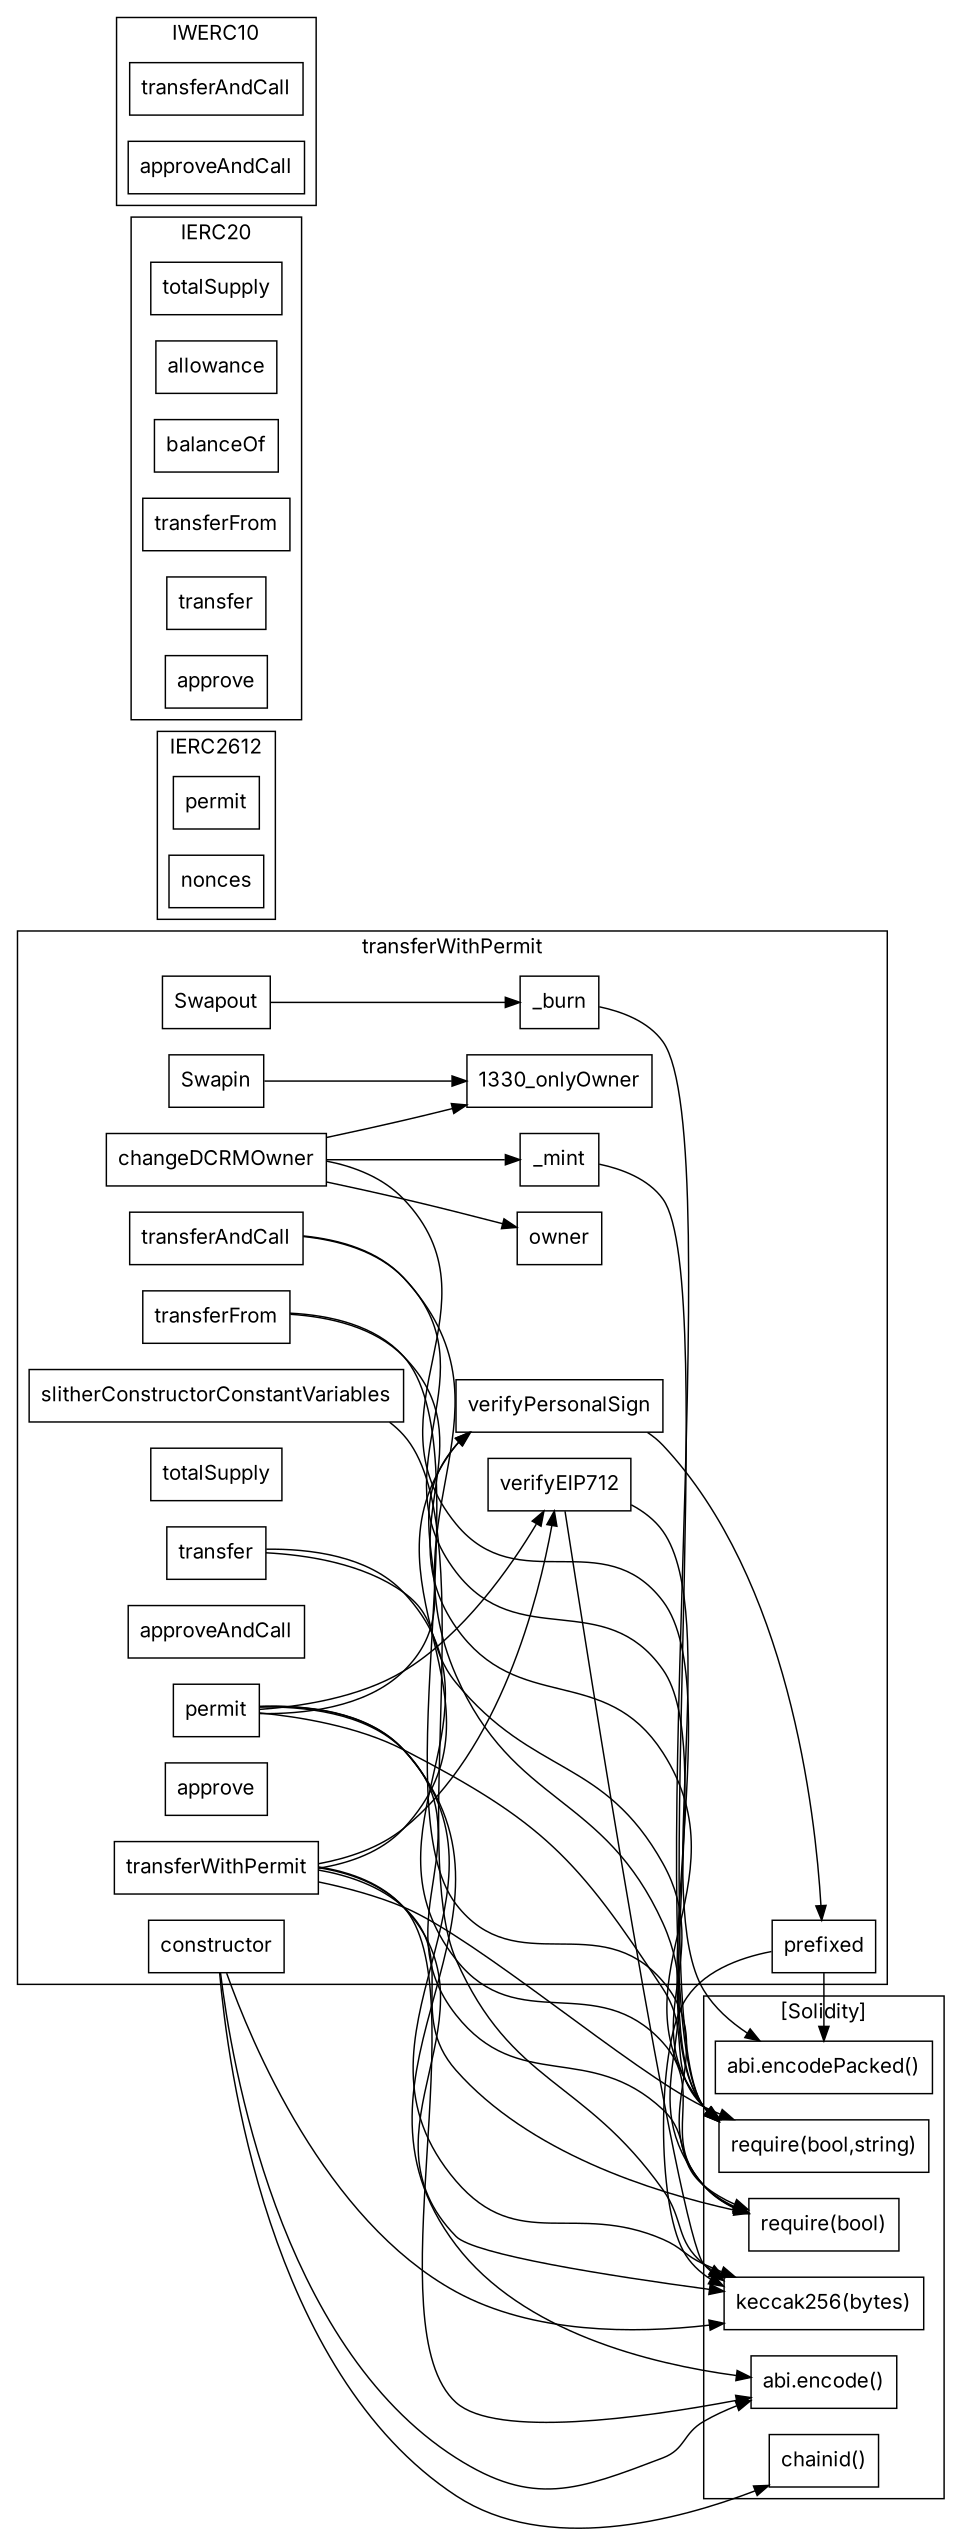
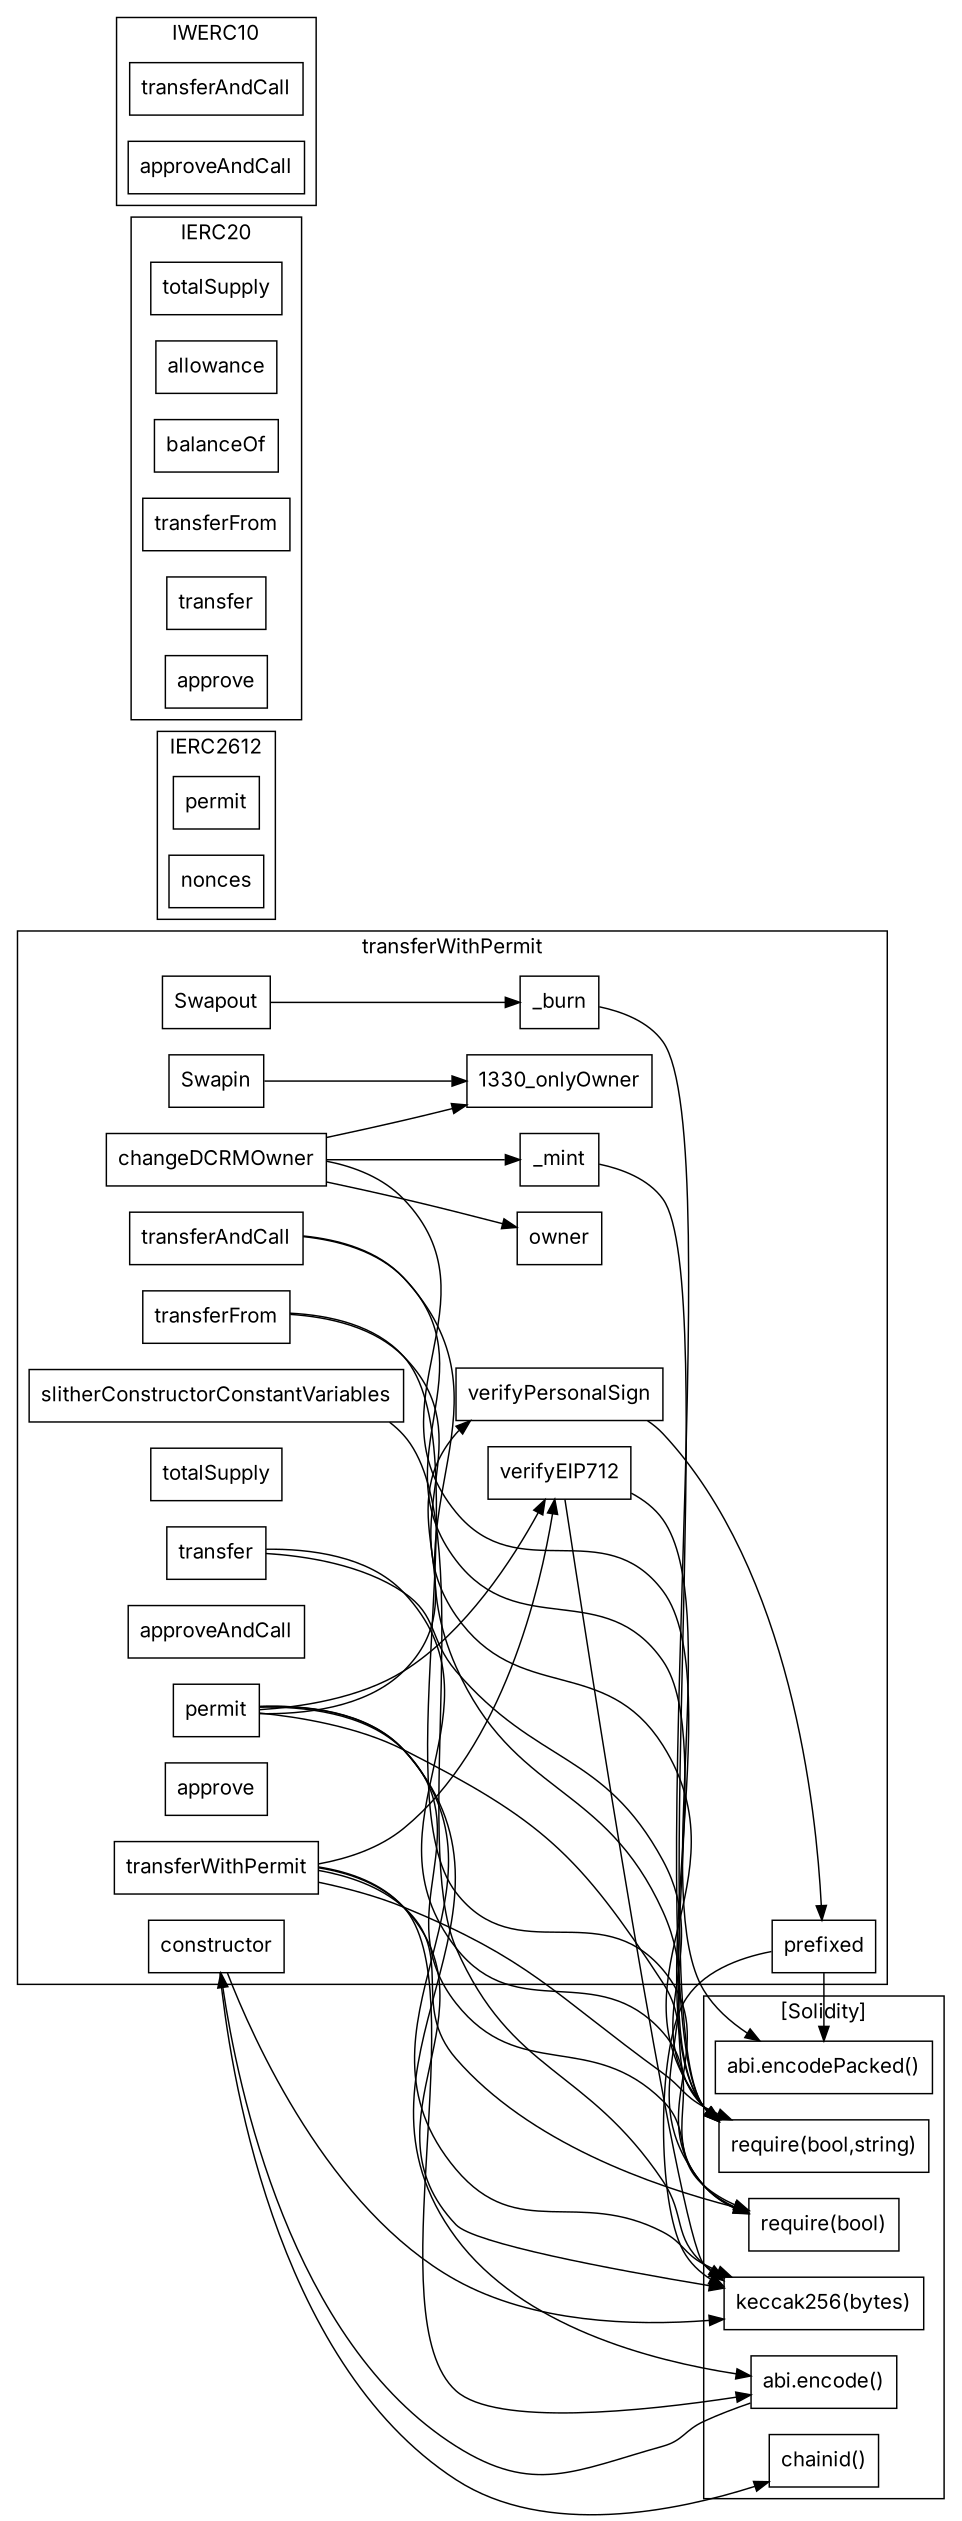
edge "transferWithPermit" -> "verifyPersonalSign": removed
edge "constructor" -> "abi.encode()": reversed
